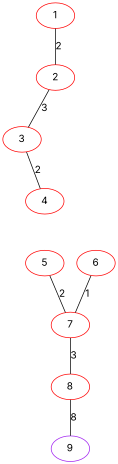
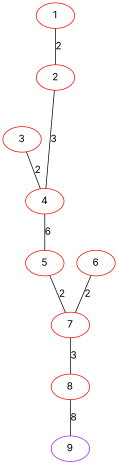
edge "2" -- "3": now "2" -- "4"
edge "4" -- "5": added, label "6"
edge "6" -- "7": label "1" -> "2"
